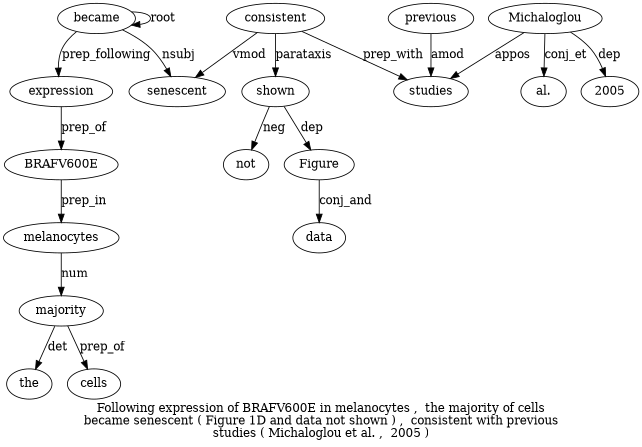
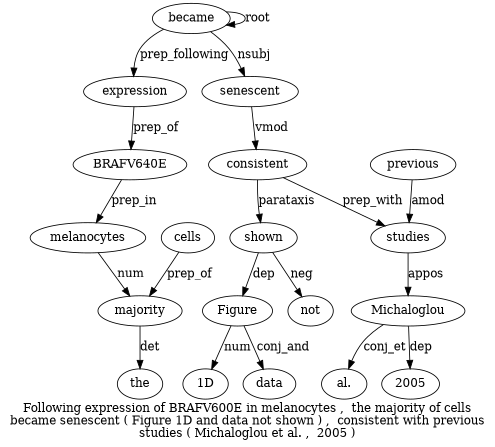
edge "consistent" -> "senescent": reversed
edge "Michaloglou" -> "studies": reversed
node "BRAFV600E": label "BRAFV600E" -> "BRAFV640E"
edge "majority" -> "cells": reversed
node "1D": added
